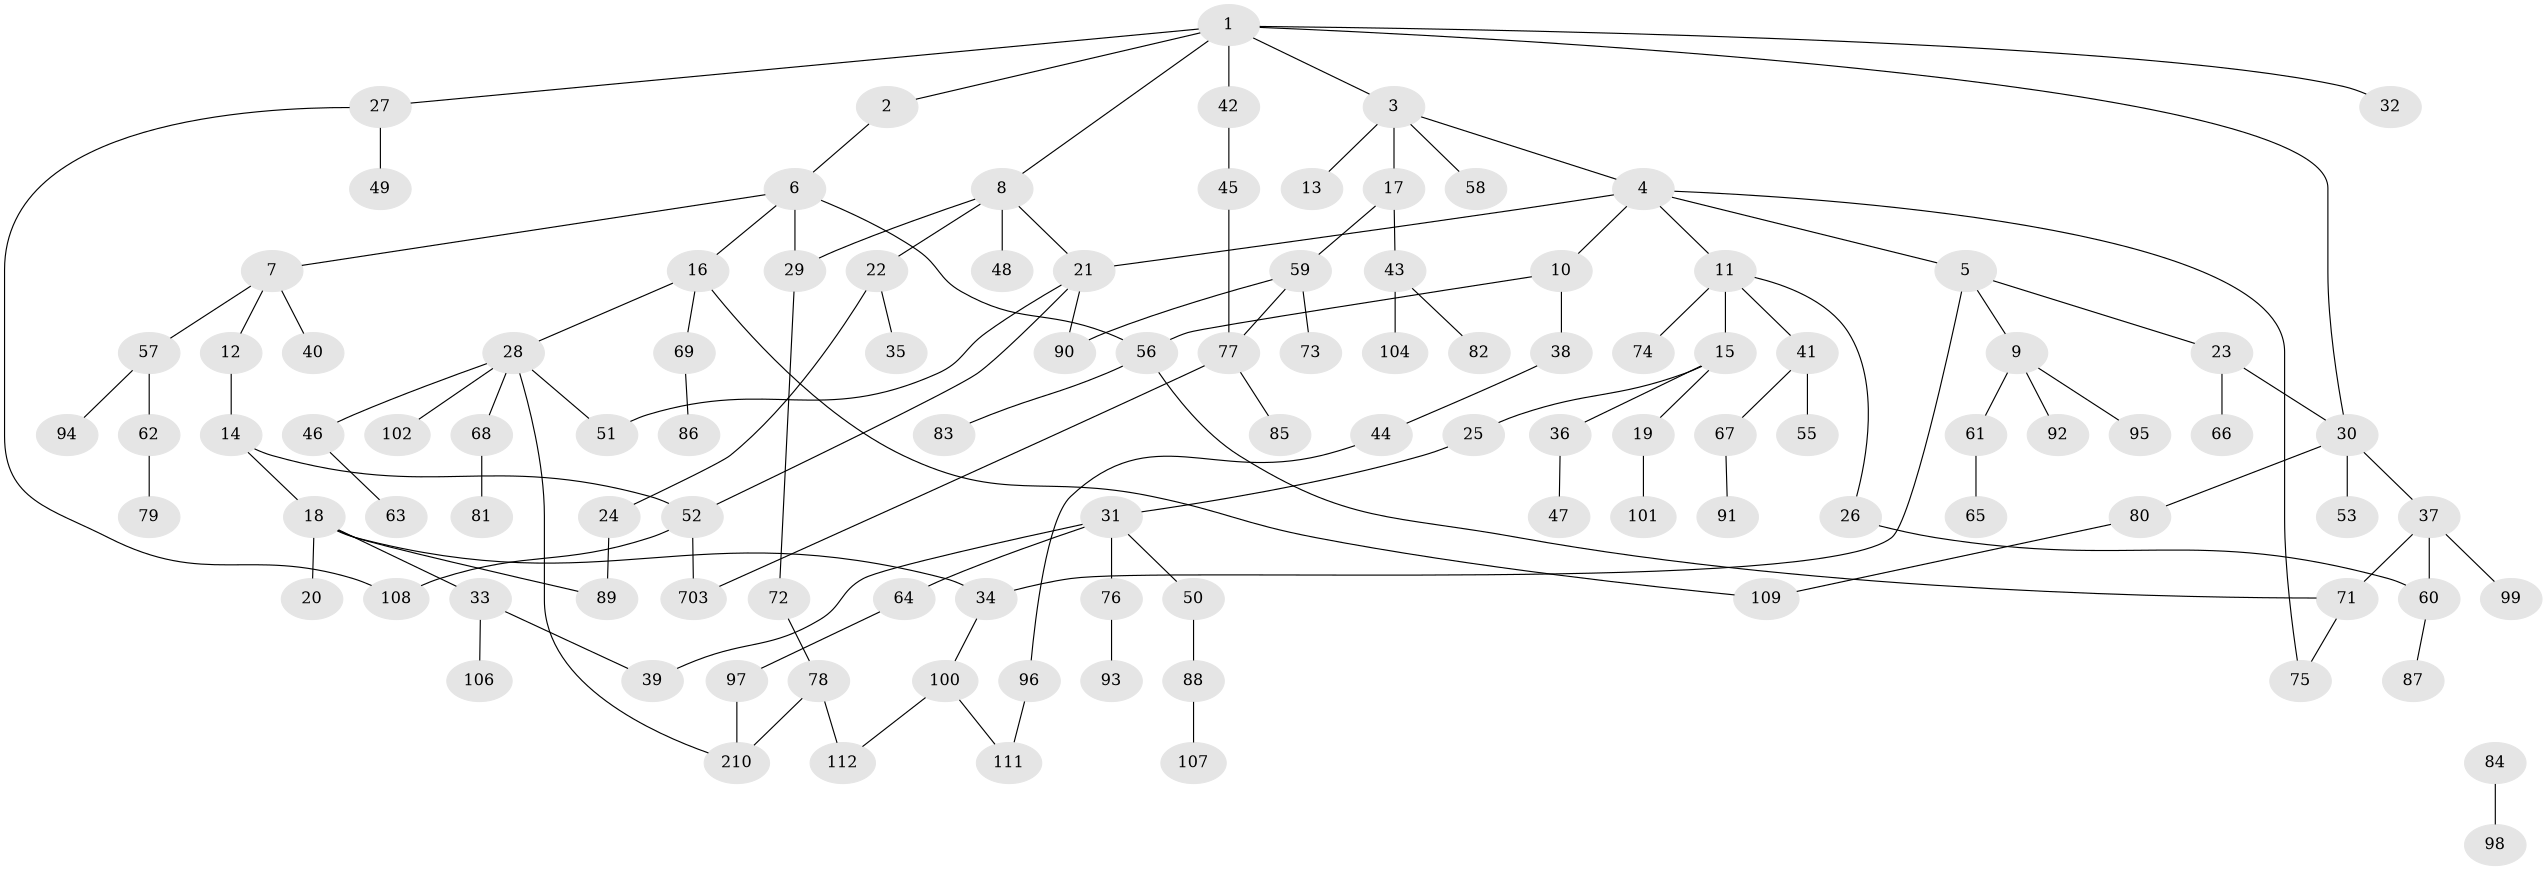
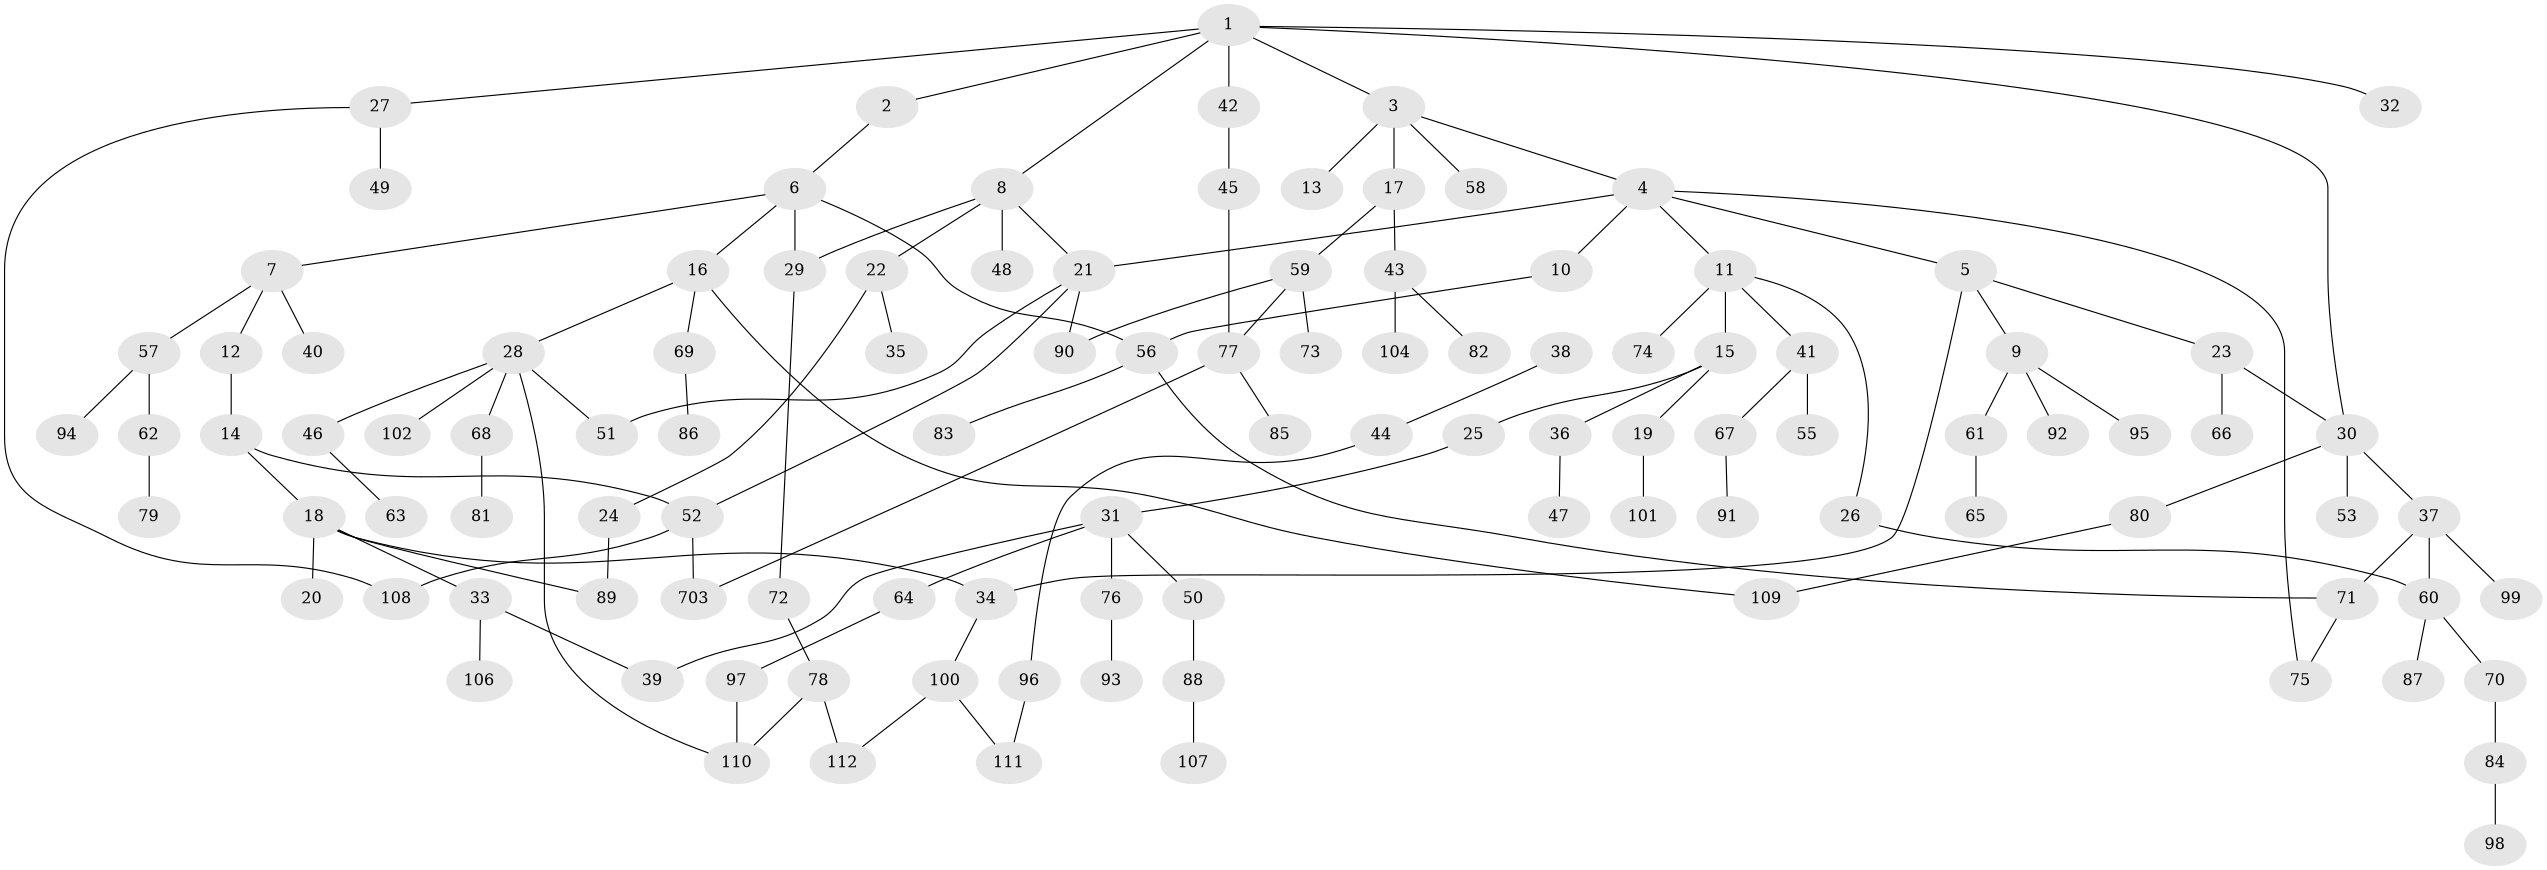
edge "10" -- "38": removed
node "70": added
node "210": label "210" -> "110"
